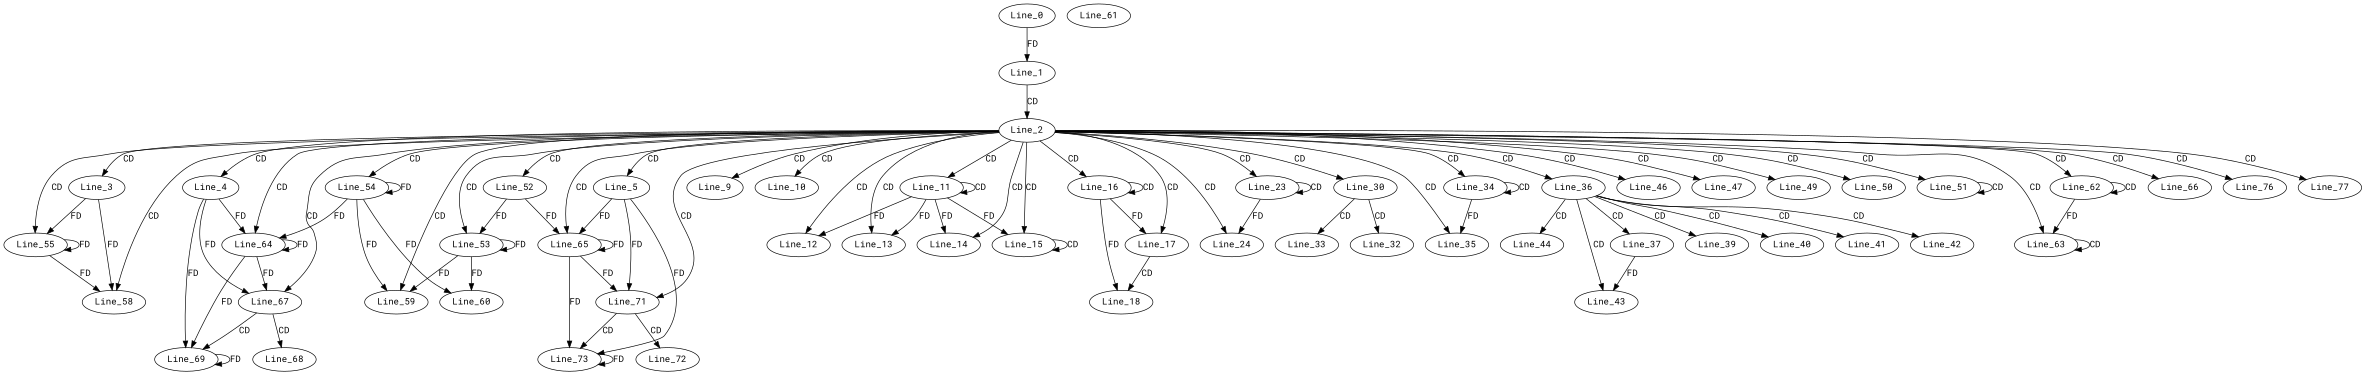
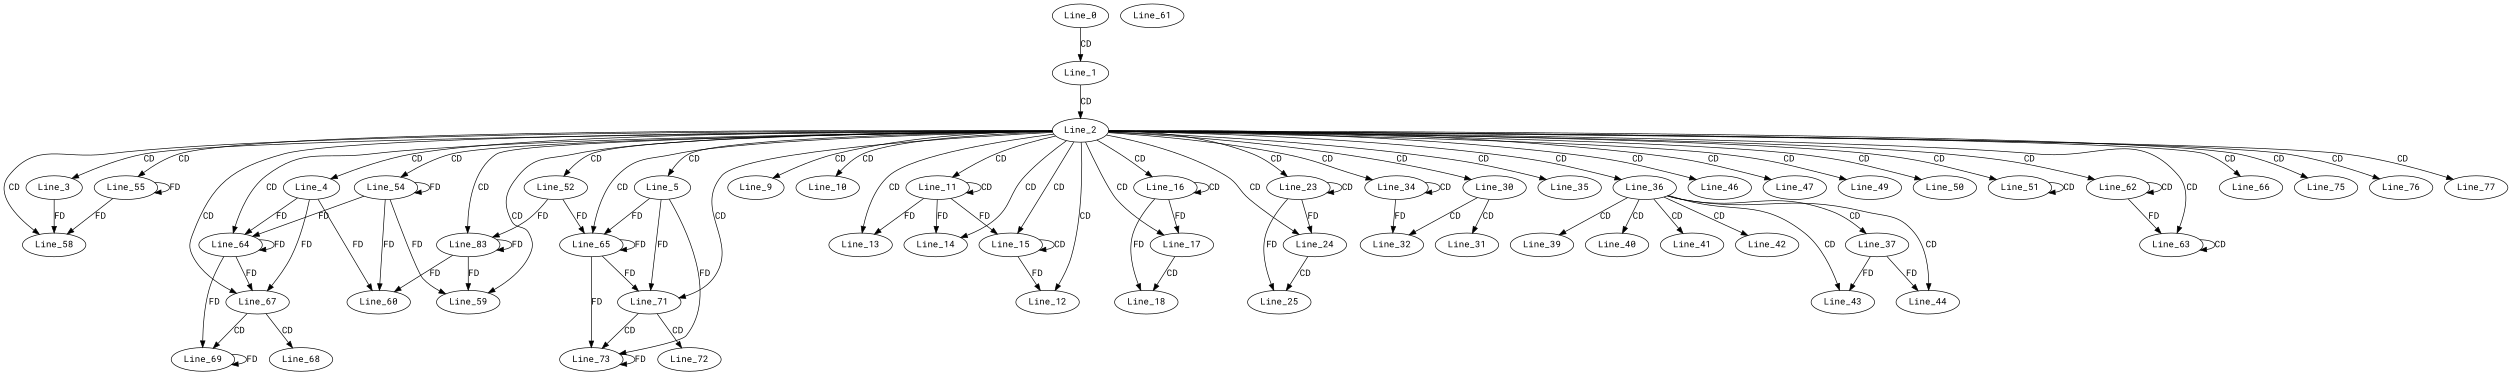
edge "Line_0" -> "Line_1": label "FD" -> "CD"
node "Line_75": added
edge "Line_34" -> "Line_35": now "Line_34" -> "Line_32"
edge "Line_3" -> "Line_55": removed, label "FD"
edge "Line_11" -> "Line_12": now "Line_15" -> "Line_12"
node "Line_53": label "Line_53" -> "Line_83"
node "Line_33": label "Line_33" -> "Line_31"
edge "Line_4" -> "Line_69": now "Line_4" -> "Line_60"
edge "Line_37" -> "Line_44": added, label "FD"
node "Line_25": added
